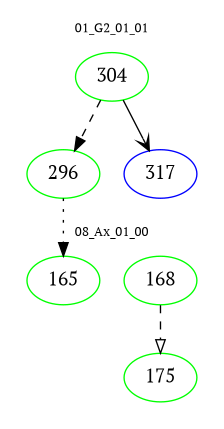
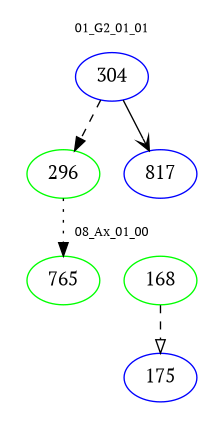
node "304": color green -> blue
node "317": label "317" -> "817"
node "165": label "165" -> "765"
node "175": color green -> blue
